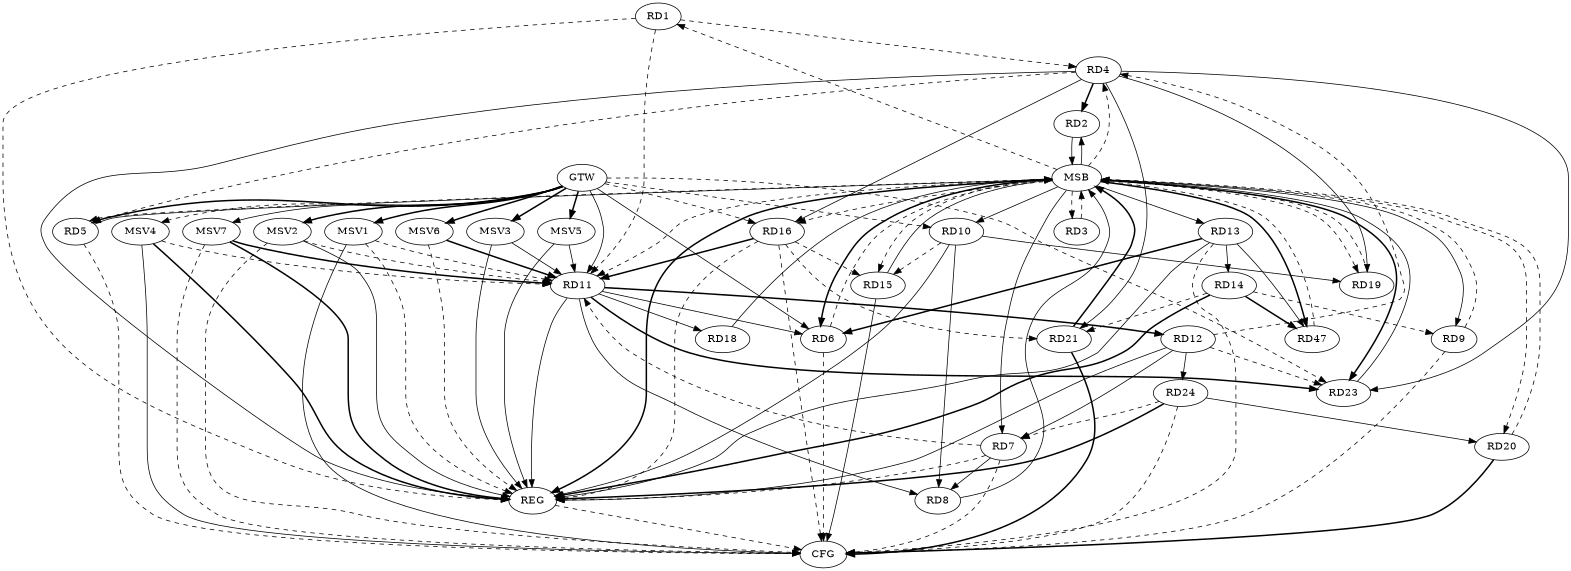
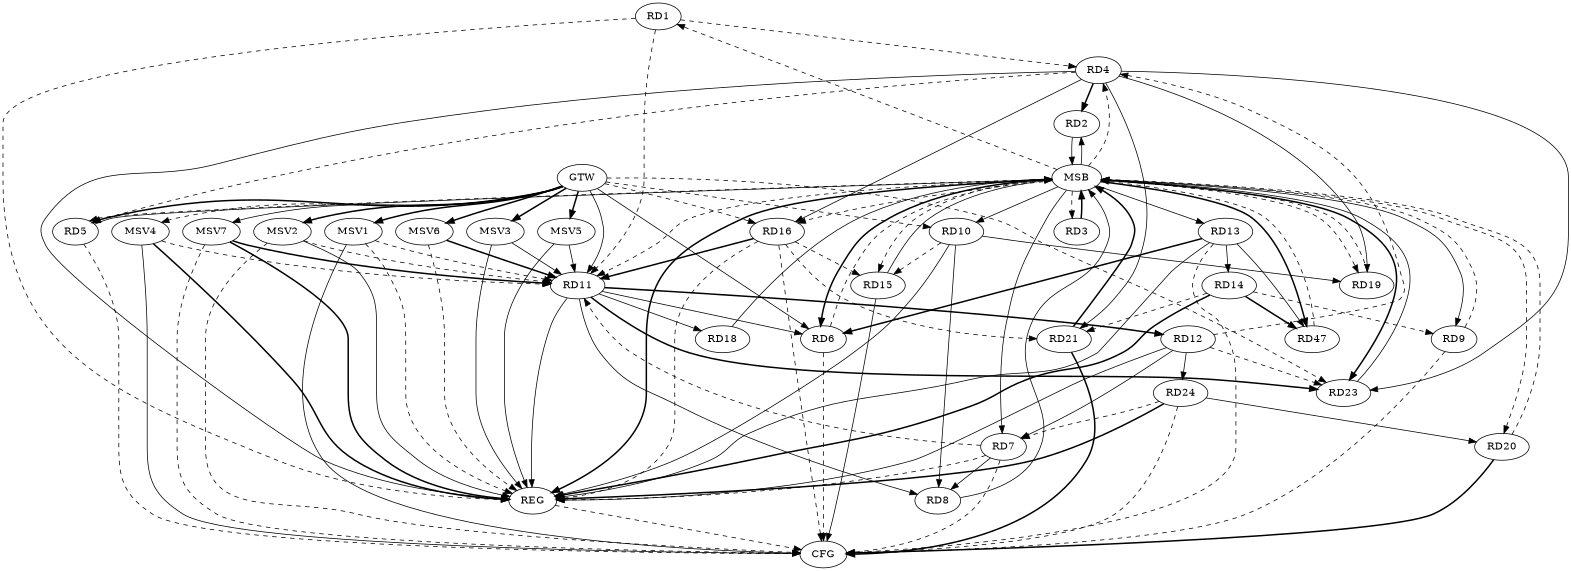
edge "RD3" -> "MSB": style dashed -> bold
